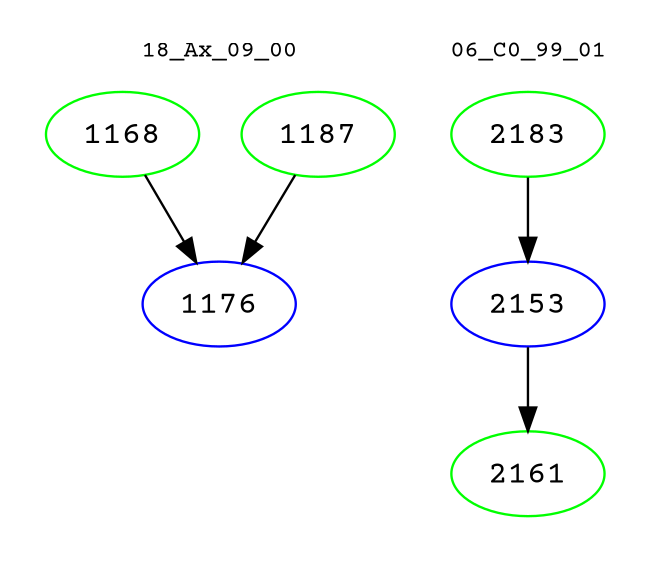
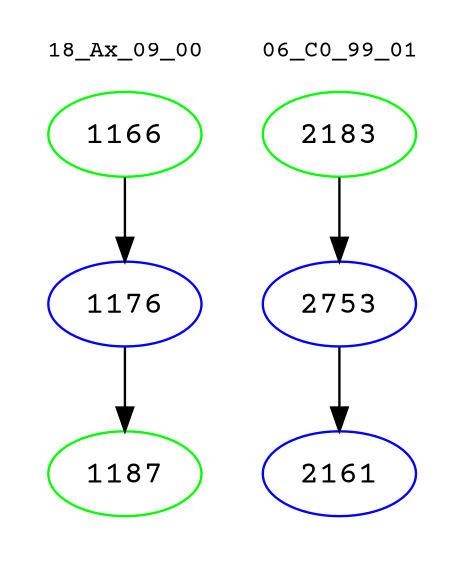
node "1168": label "1168" -> "1166"
edge "1187" -> "1176": reversed
node "2153": label "2153" -> "2753"
node "2161": color green -> blue
